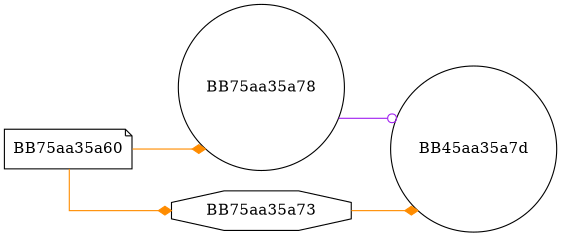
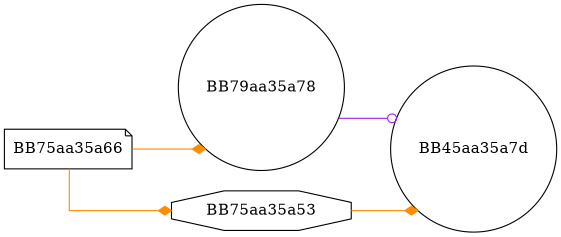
node "BB75aa35a78": label "BB75aa35a78" -> "BB79aa35a78"
node "BB75aa35a60": label "BB75aa35a60" -> "BB75aa35a66"
node "BB75aa35a73": label "BB75aa35a73" -> "BB75aa35a53"
